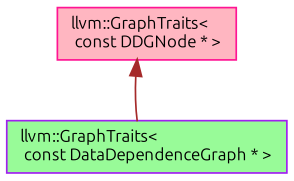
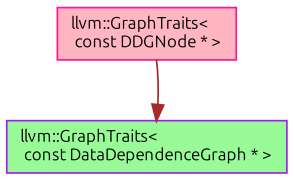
edge "llvm::GraphTraits< const DataDependenceGraph * >" -> "llvm::GraphTraits< const DDGNode * >": reversed
